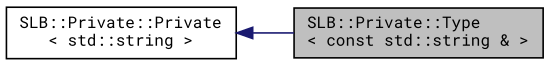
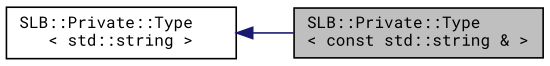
node "SLB::Private::Private < std::string >": label "SLB::Private::Private < std::string >" -> "SLB::Private::Type < std::string >"
